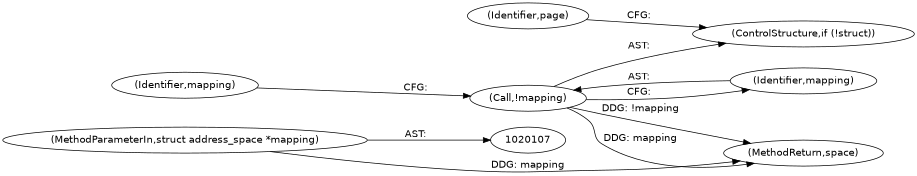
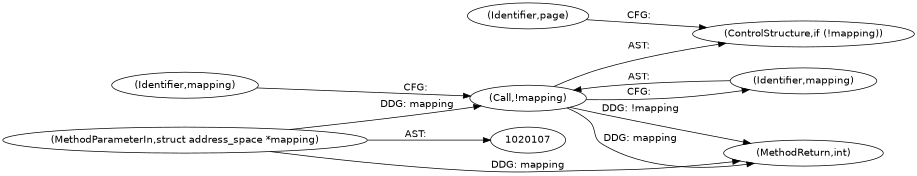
node "(ControlStructure,if (!struct))": label "(ControlStructure,if (!struct))" -> "(ControlStructure,if (!mapping))"
edge "(MethodParameterIn,struct address_space *mapping)" -> "(Call,!mapping)": added, label "DDG: mapping"
node "(MethodReturn,space)": label "(MethodReturn,space)" -> "(MethodReturn,int)"
